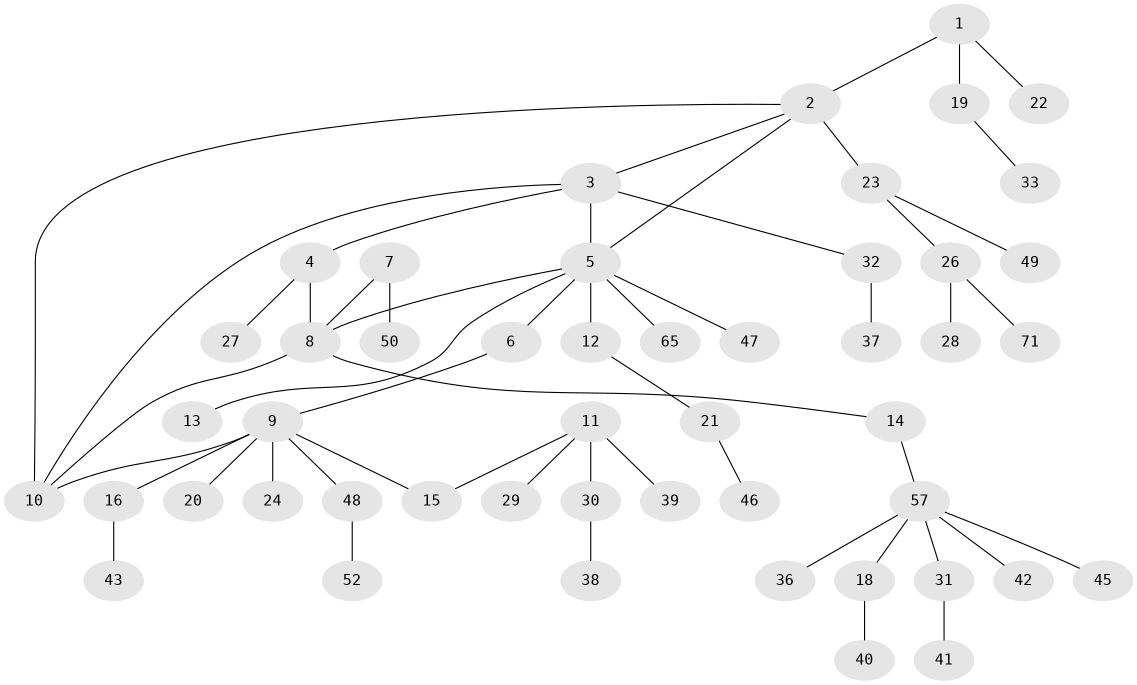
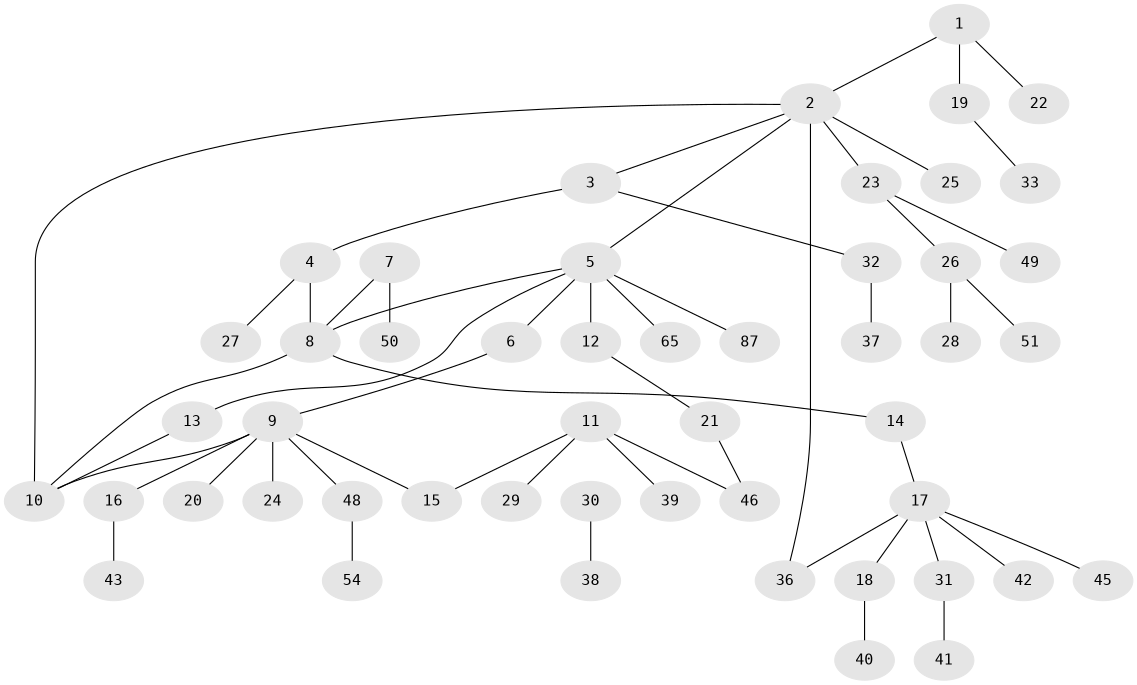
node "25": added
edge "3" -- "5": removed
edge "3" -- "10": now "13" -- "10"
node "47": label "47" -> "87"
node "71": label "71" -> "51"
edge "2" -- "36": added
edge "11" -- "30": now "11" -- "46"
node "57": label "57" -> "17"
node "52": label "52" -> "54"
